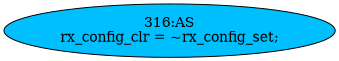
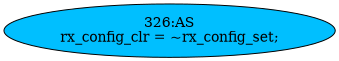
node "316:AS rx_config_clr = ~rx_config_set;": label "316:AS rx_config_clr = ~rx_config_set;" -> "326:AS rx_config_clr = ~rx_config_set;"
